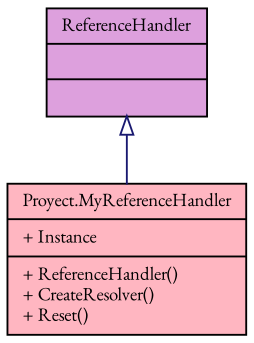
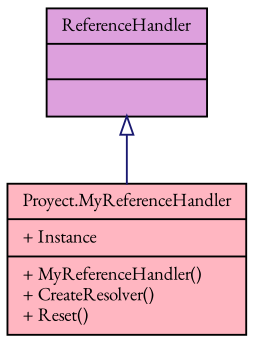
node "Proyect.MyReferenceHandler": text "+ ReferenceHandler()" -> "+ MyReferenceHandler()"
